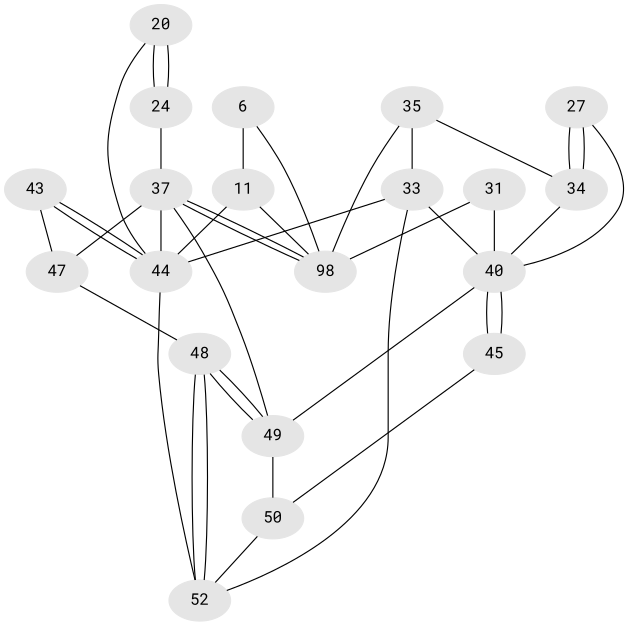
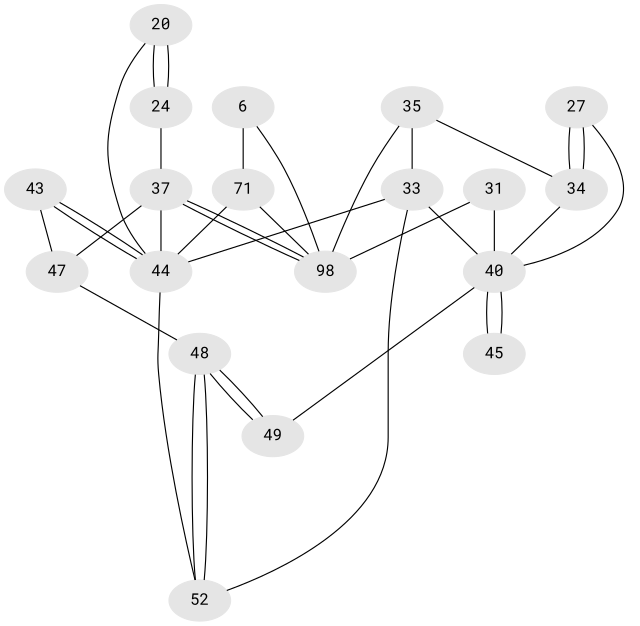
node "11": label "11" -> "71"
edge "37" -- "49": removed
node "50": removed
